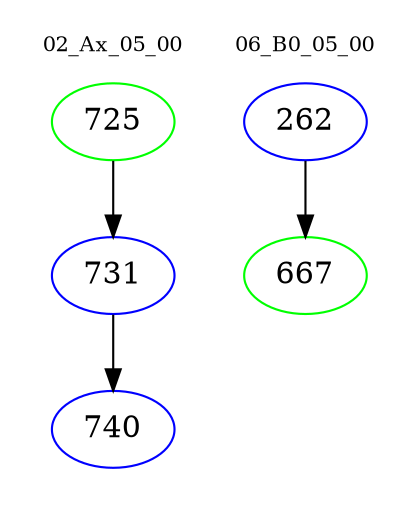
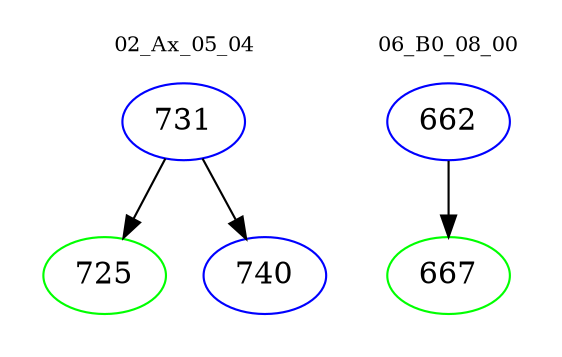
cluster "02_Ax_05_00": label "02_Ax_05_00" -> "02_Ax_05_04"
cluster "06_B0_05_00": label "06_B0_05_00" -> "06_B0_08_00"
node "262": label "262" -> "662"
edge "725" -> "731": reversed
